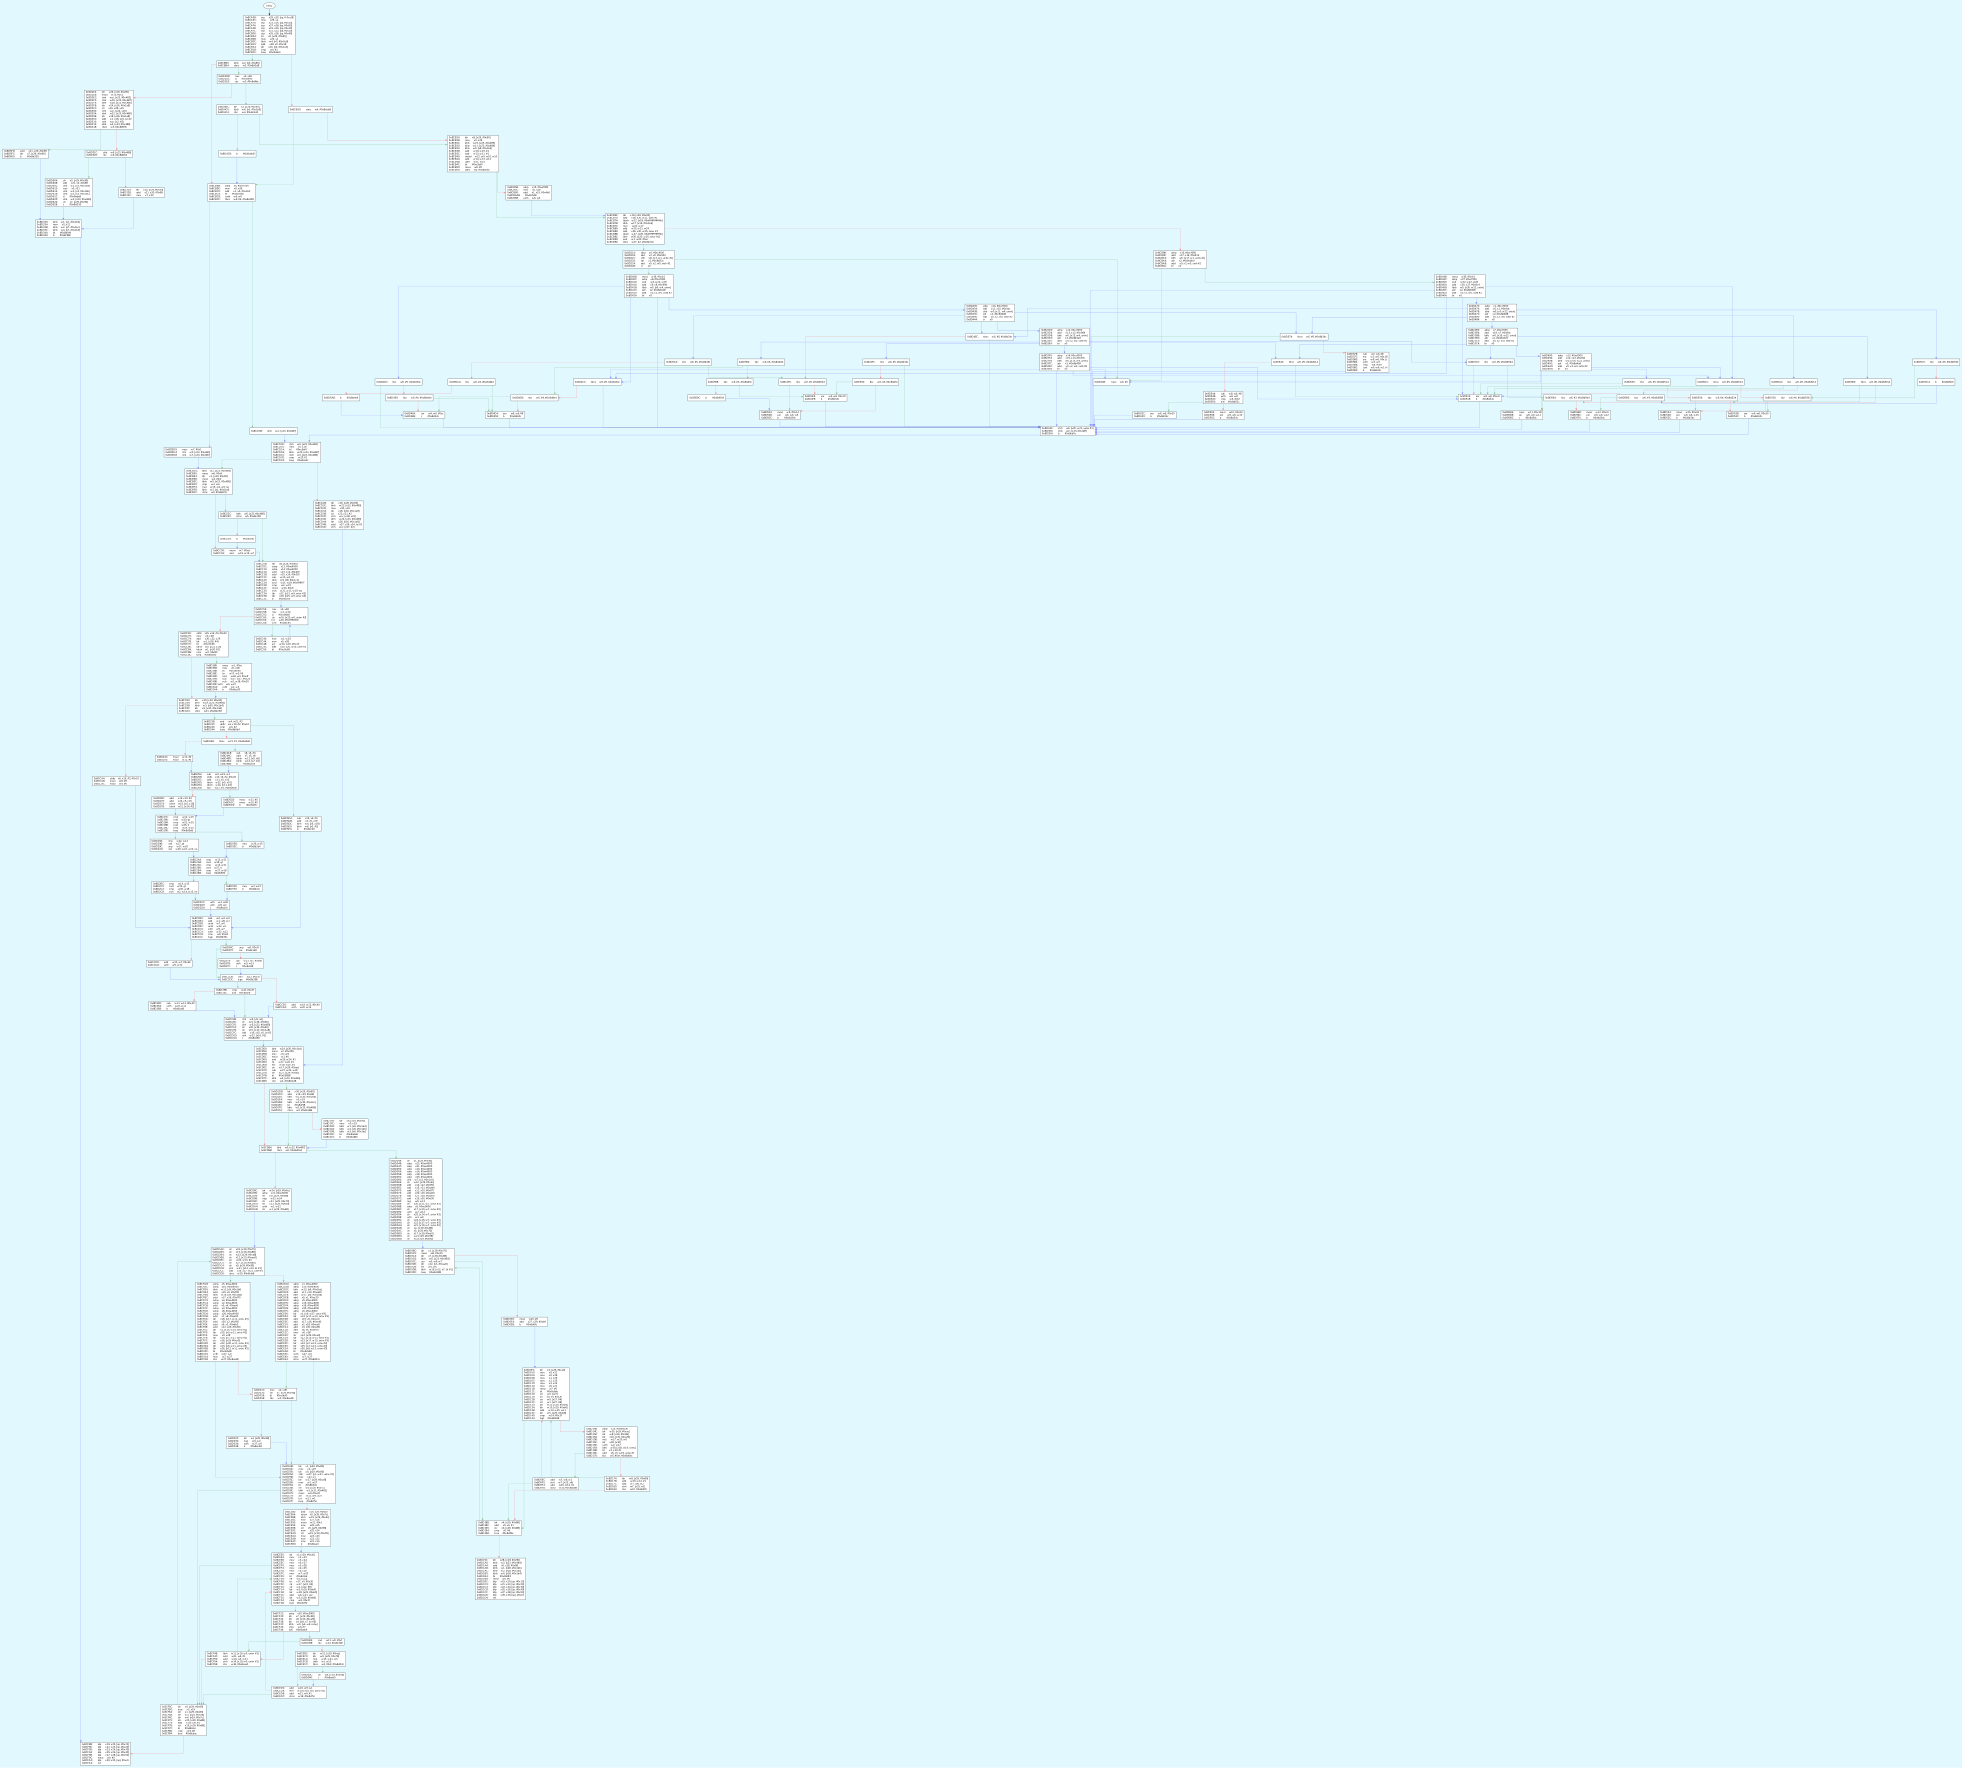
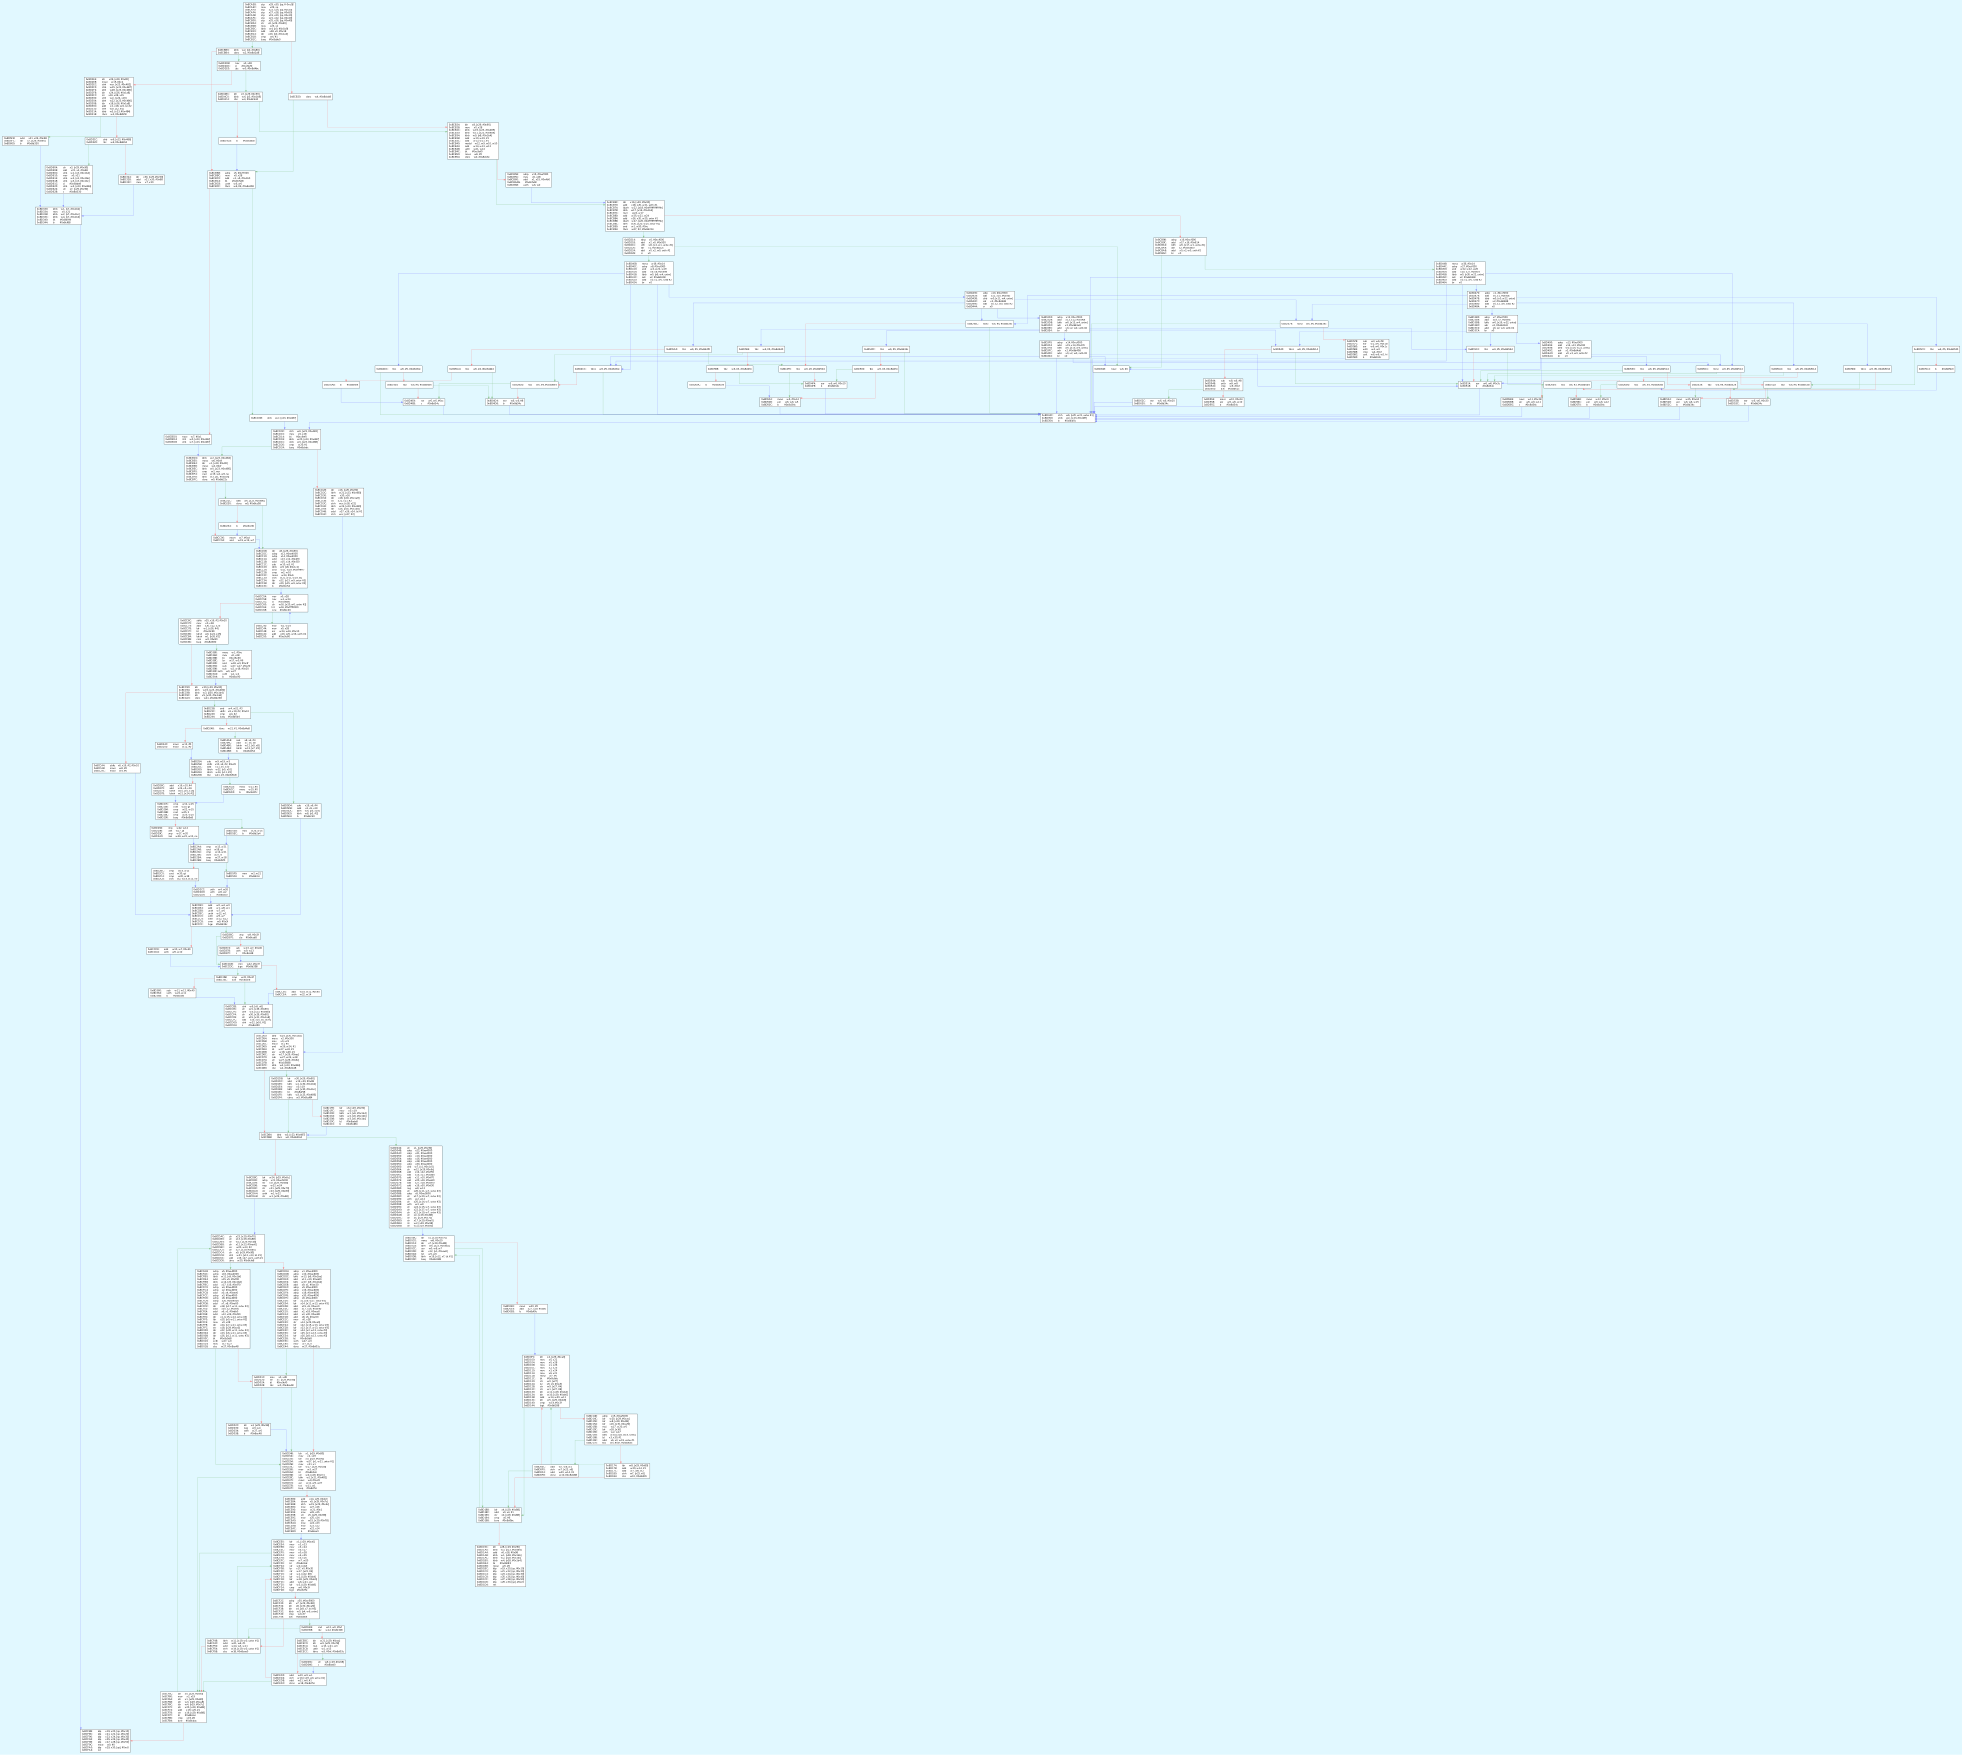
node "entry": removed
